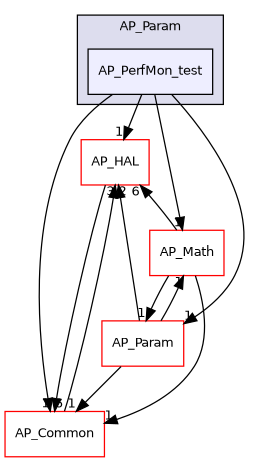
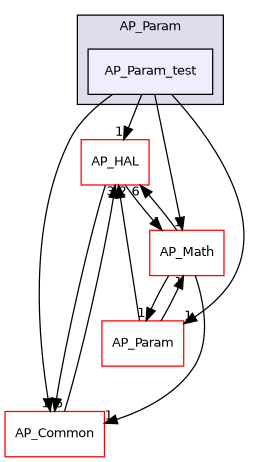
node "AP_PerfMon_test": label "AP_PerfMon_test" -> "AP_Param_test"
edge "AP_HAL" -> "AP_Math": added
edge "AP_Param" -> "AP_Common": removed
